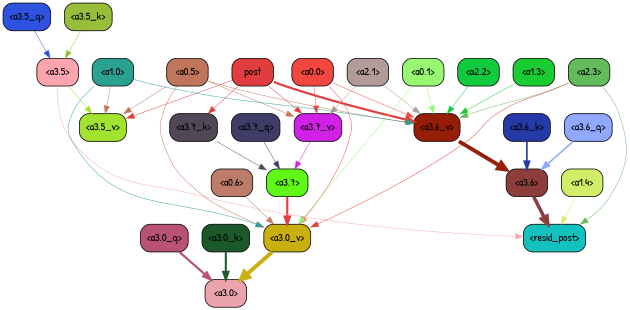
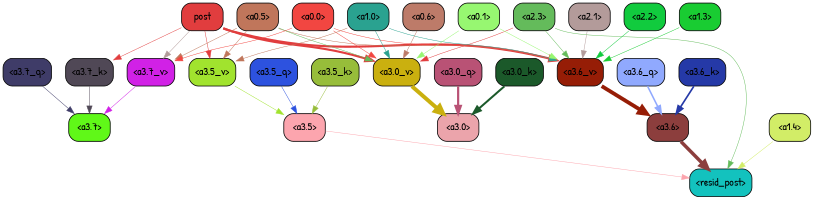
edge "post" -> "<a3.7_v>": color #e13d3e -> #b39b9a
edge "<a3.5>" -> "<a3.5_v>": reversed
edge "<a2.1>" -> "<a3.7_v>": removed
edge "<a0.5>" -> "<a3.0_v>": color #c0765b -> #64bb5b
edge "<a3.7>" -> "<a3.0_v>": now "post" -> "<a3.0_v>"
